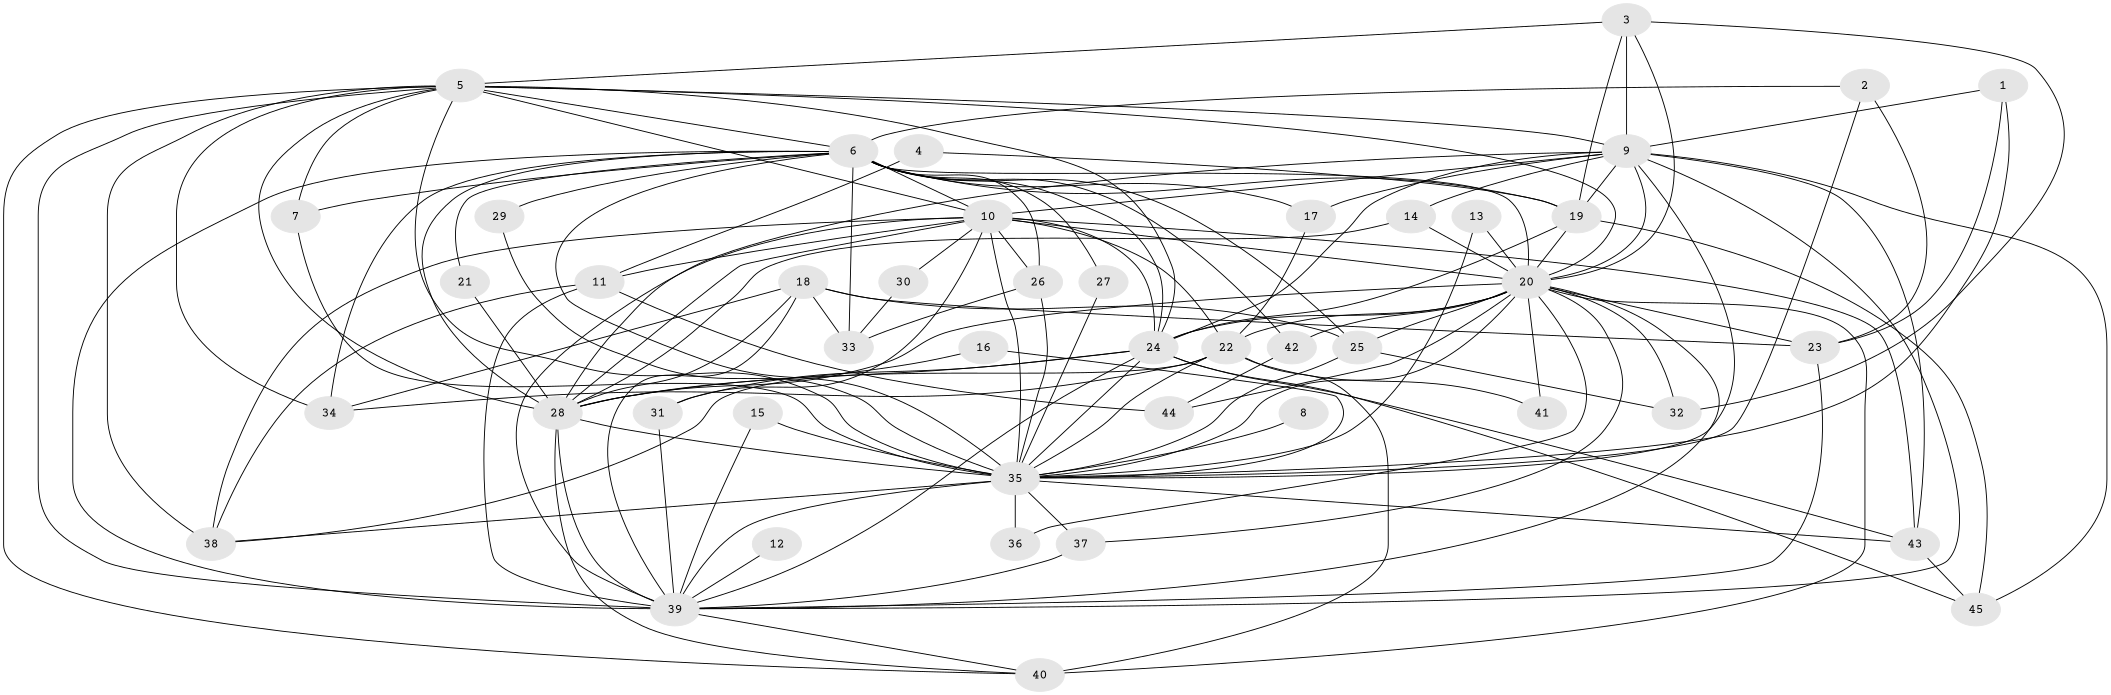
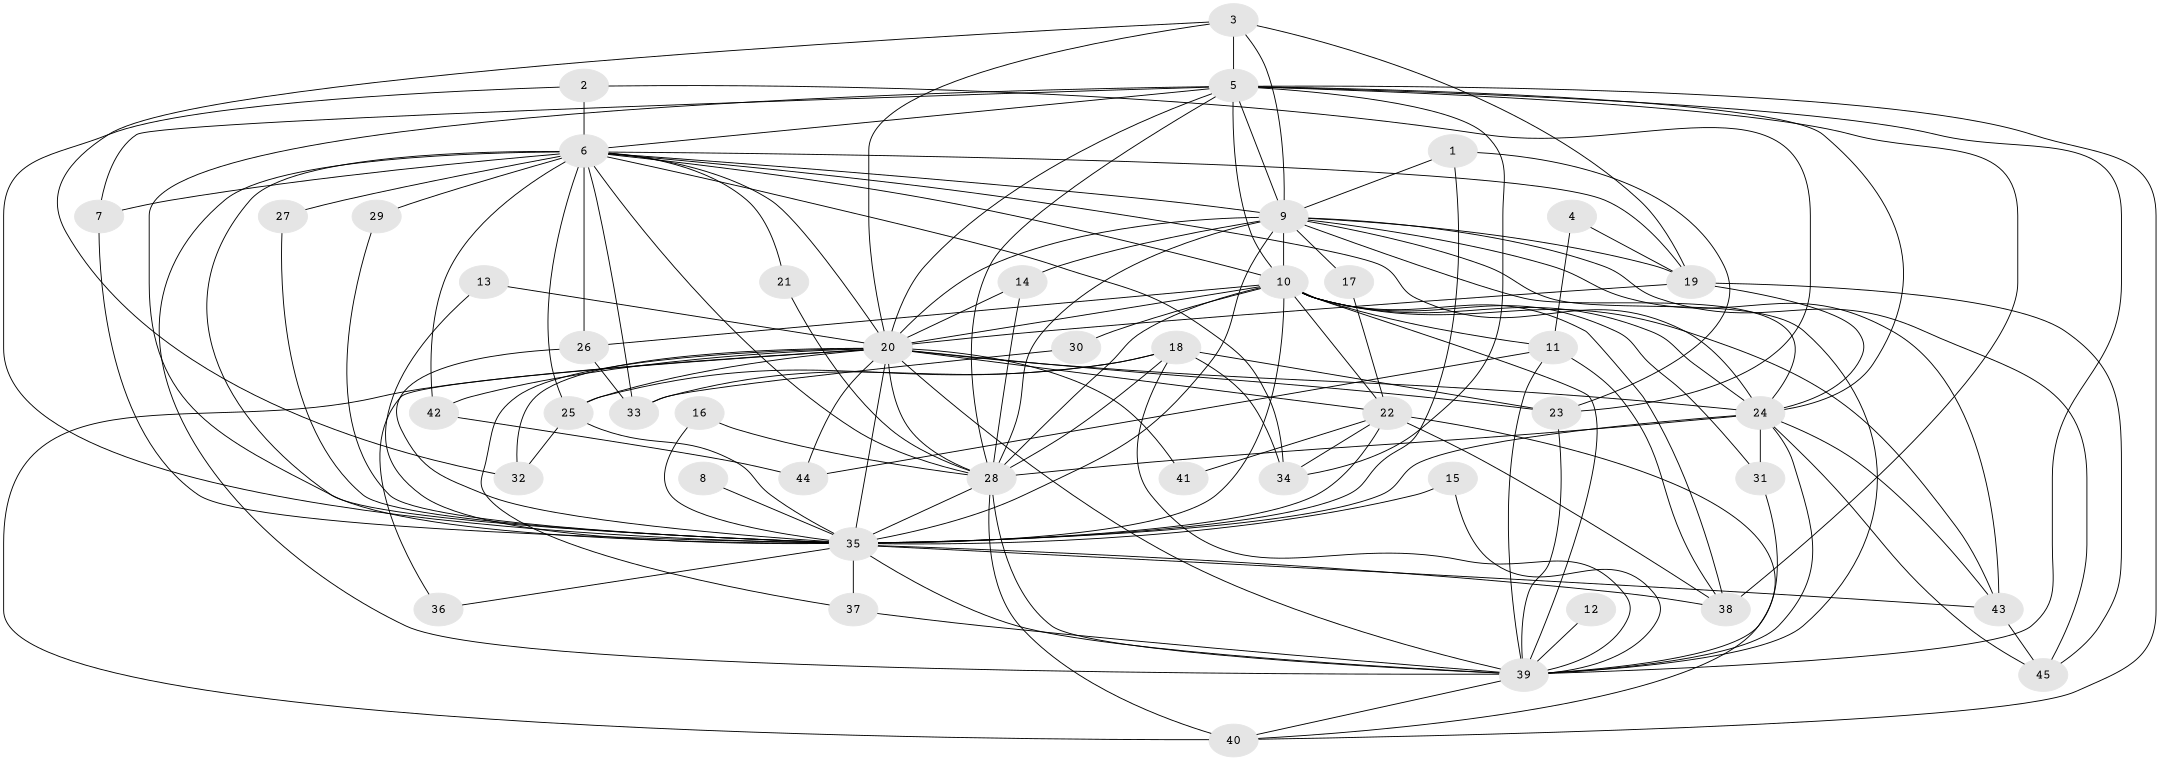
edge "6" -- "17": now "6" -- "9"
